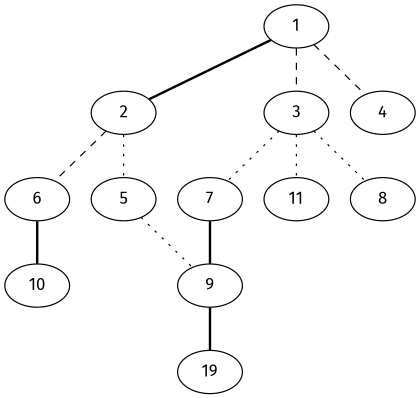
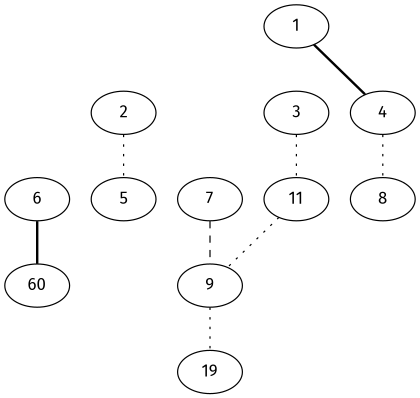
edge "1" -- "4": style dashed -> bold
edge "1" -- "2": removed
edge "1" -- "3": removed
edge "2" -- "6": removed
edge "3" -- "7": removed
edge "3" -- "8": now "4" -- "8"
edge "5" -- "9": now "11" -- "9"
edge "7" -- "9": style bold -> dashed
node "10": label "10" -> "60"
edge "9" -- "19": style bold -> dotted
